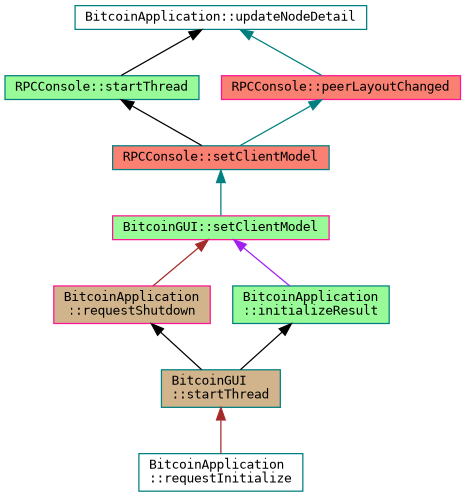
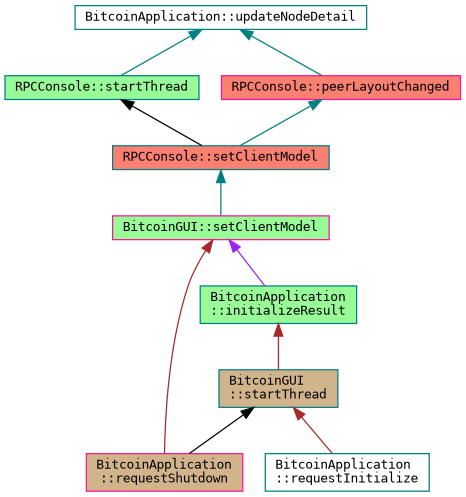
edge "RPCConsole::startThread" -> "BitcoinApplication::updateNodeDetail": color black -> teal
edge "BitcoinGUI ::startThread" -> "BitcoinApplication ::requestShutdown": reversed
edge "BitcoinGUI ::startThread" -> "BitcoinApplication ::initializeResult": color black -> brown
